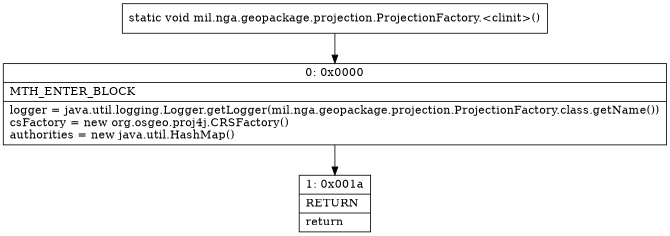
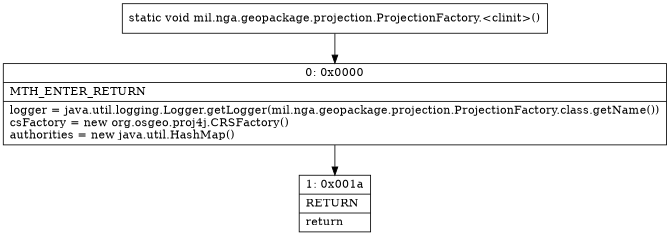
node "0: 0x0000": text "MTH_ENTER_BLOCK" -> "MTH_ENTER_RETURN"
